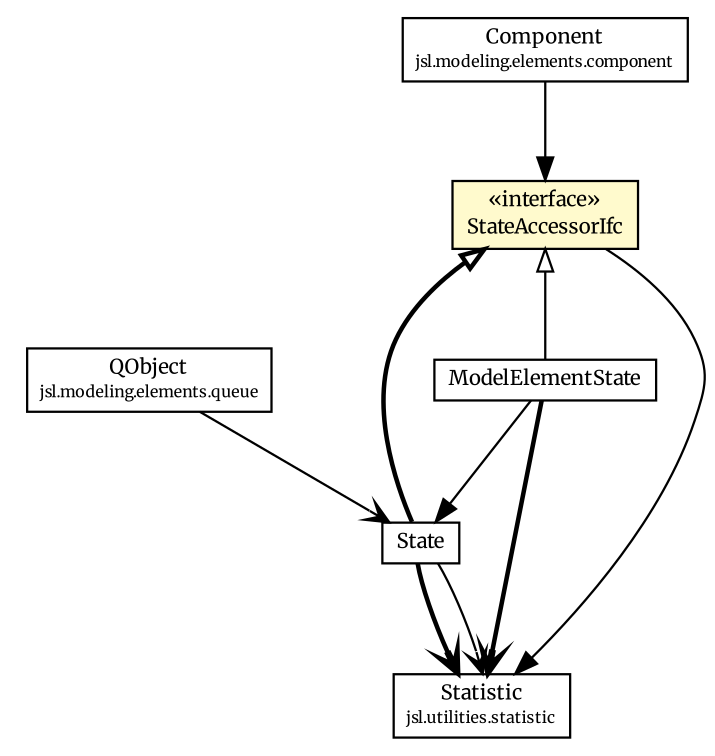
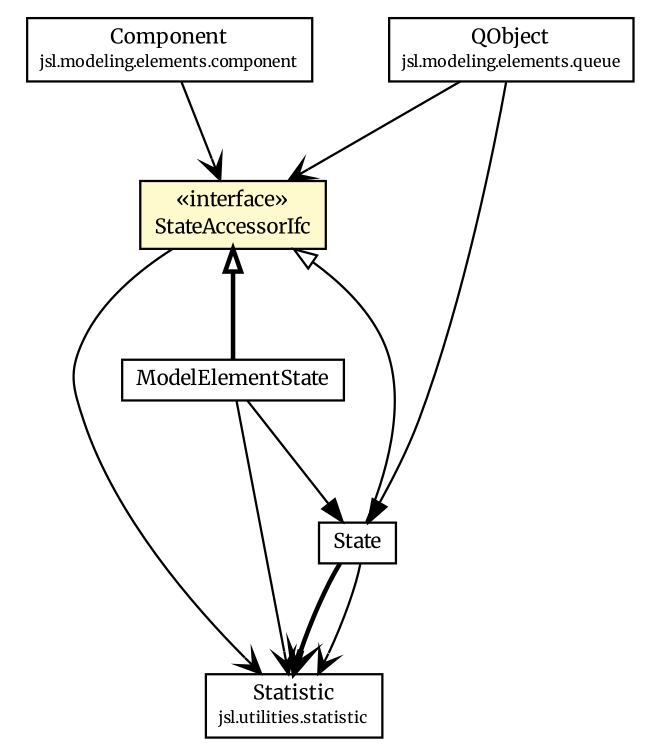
edge "Component" -> "StateAccessorIfc": arrowhead normal -> open
edge "QObject" -> "StateAccessorIfc": added
edge "ModelElementState" -> "StateAccessorIfc": style solid -> bold
edge "State" -> "StateAccessorIfc": style bold -> solid
edge "StateAccessorIfc" -> "Statistic": arrowhead normal -> open
edge "QObject" -> "State": arrowhead open -> normal
edge "ModelElementState" -> "Statistic": style bold -> solid
